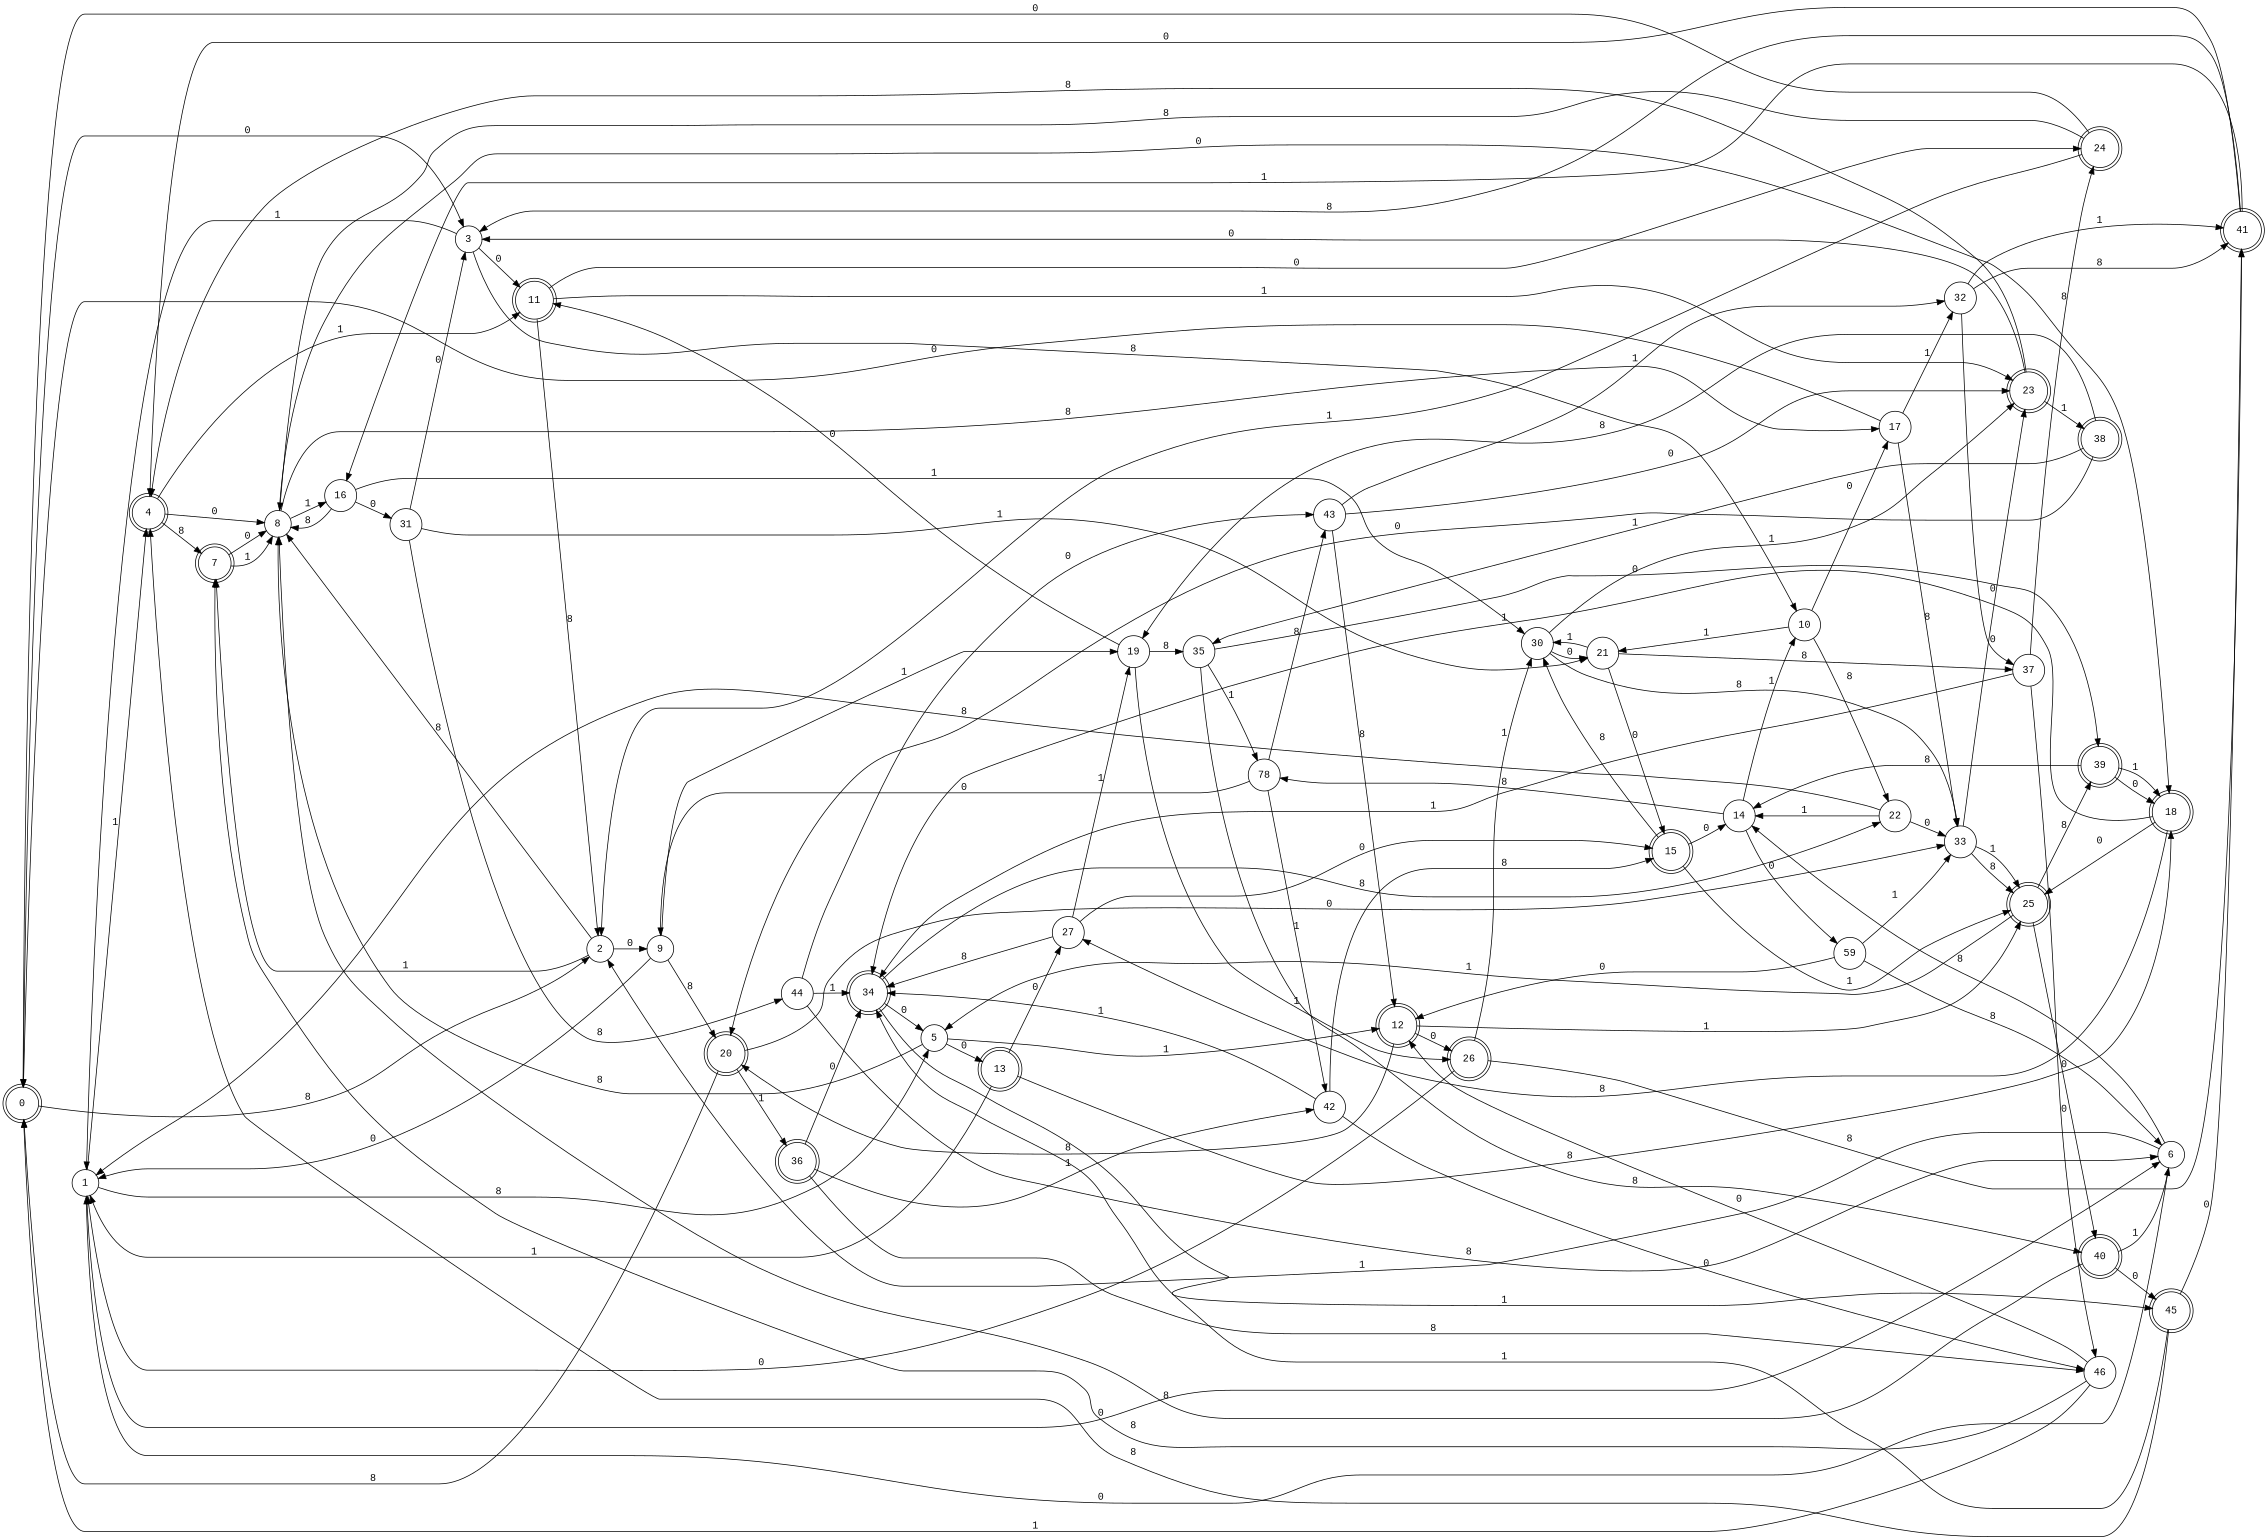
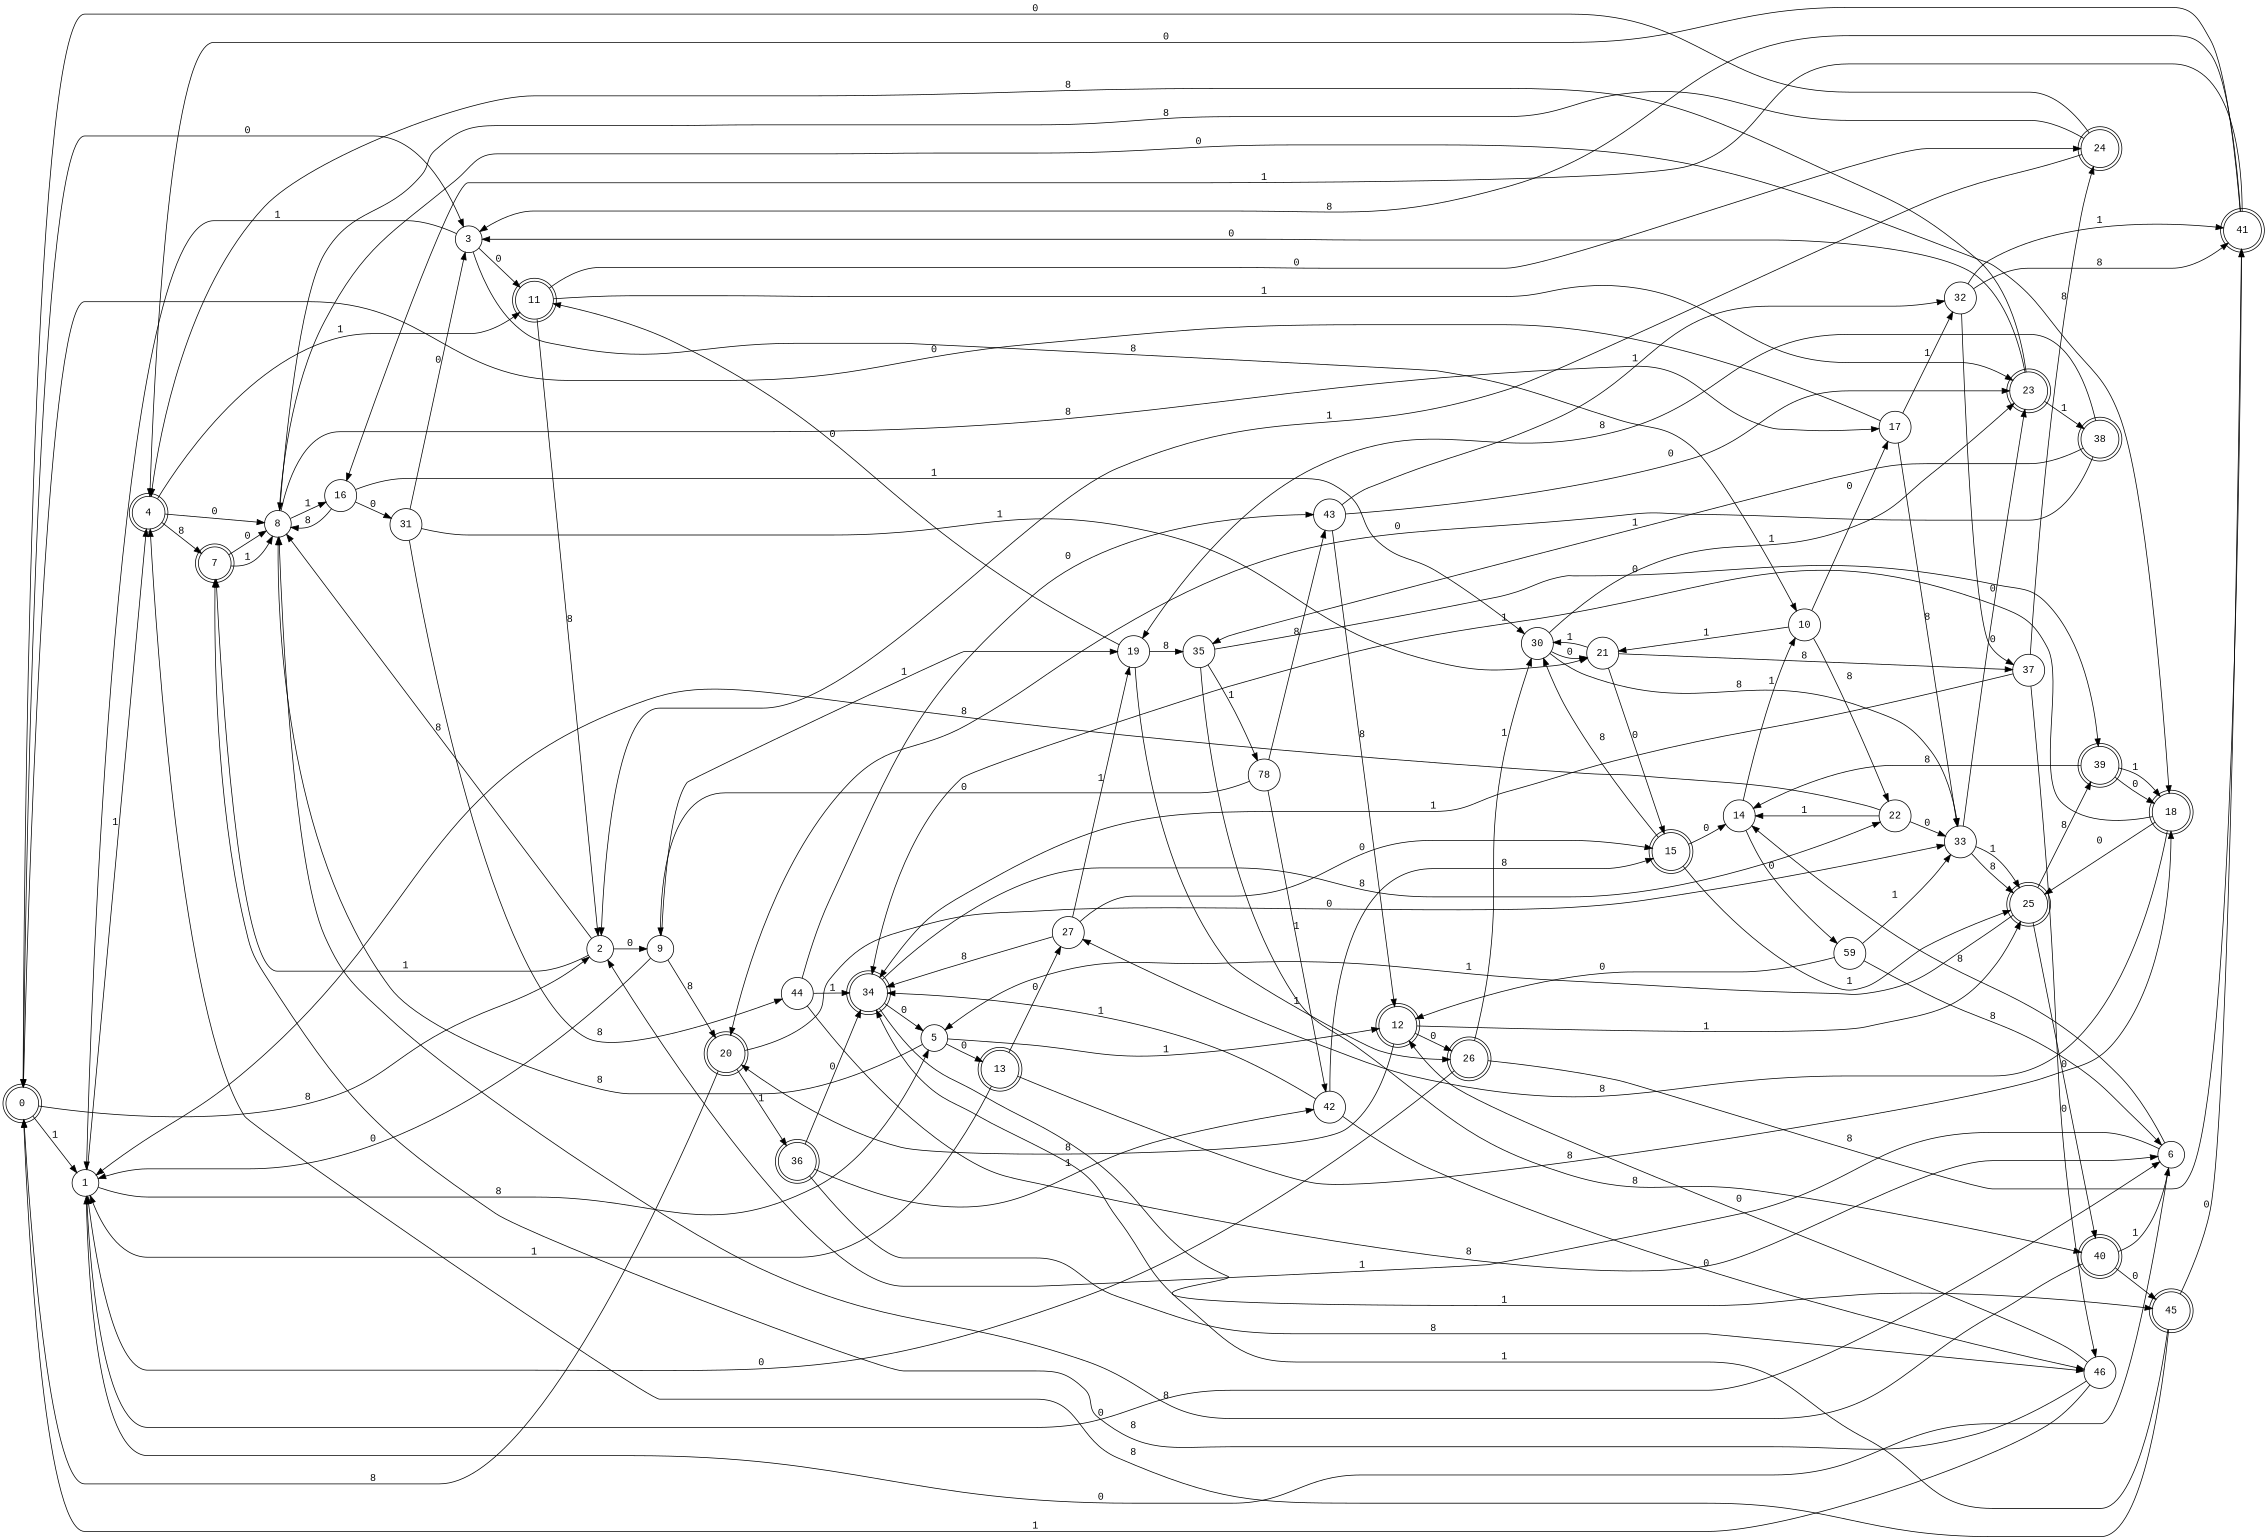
edge "14" -> "78": removed, label "8"
edge "0" -> "1": added, label "1"
